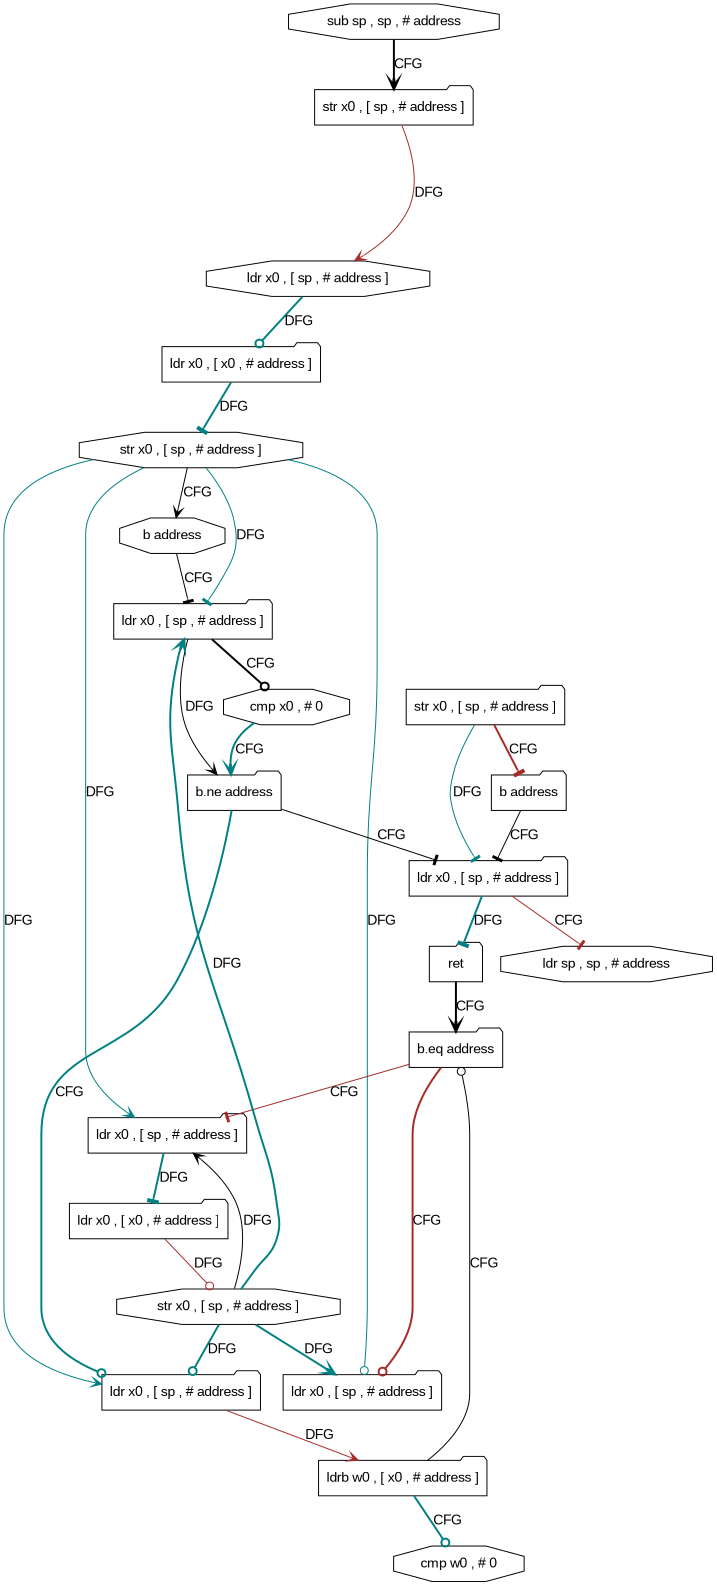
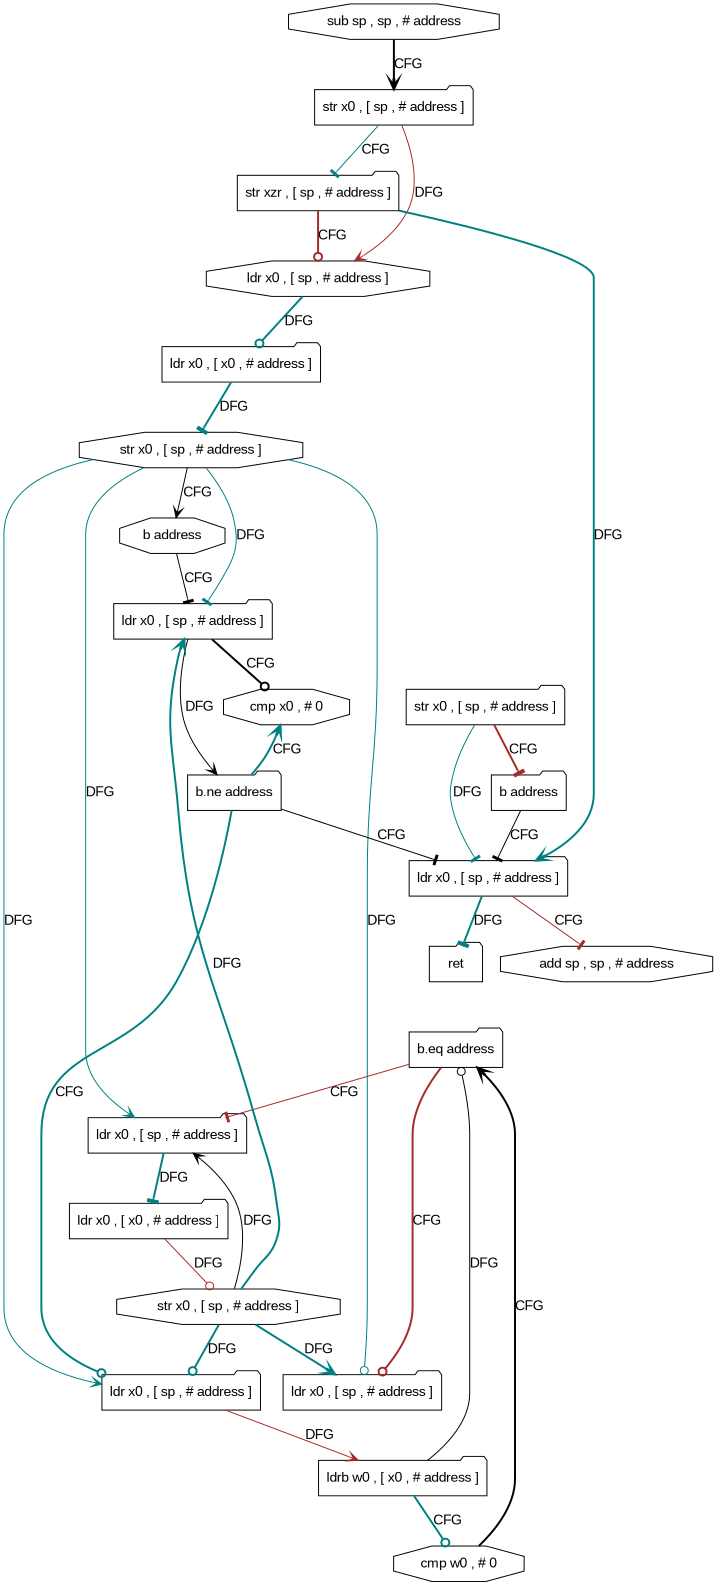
node "str xzr , [ sp , # address ]": added
edge "cmp x0 , # 0" -> "b.ne address": reversed
node "ldr sp , sp , # address": label "ldr sp , sp , # address" -> "add sp , sp , # address"
edge "ret" -> "b.eq address": now "cmp w0 , # 0" -> "b.eq address"
edge "ldrb w0 , [ x0 , # address ]" -> "b.eq address": label "CFG" -> "DFG"
